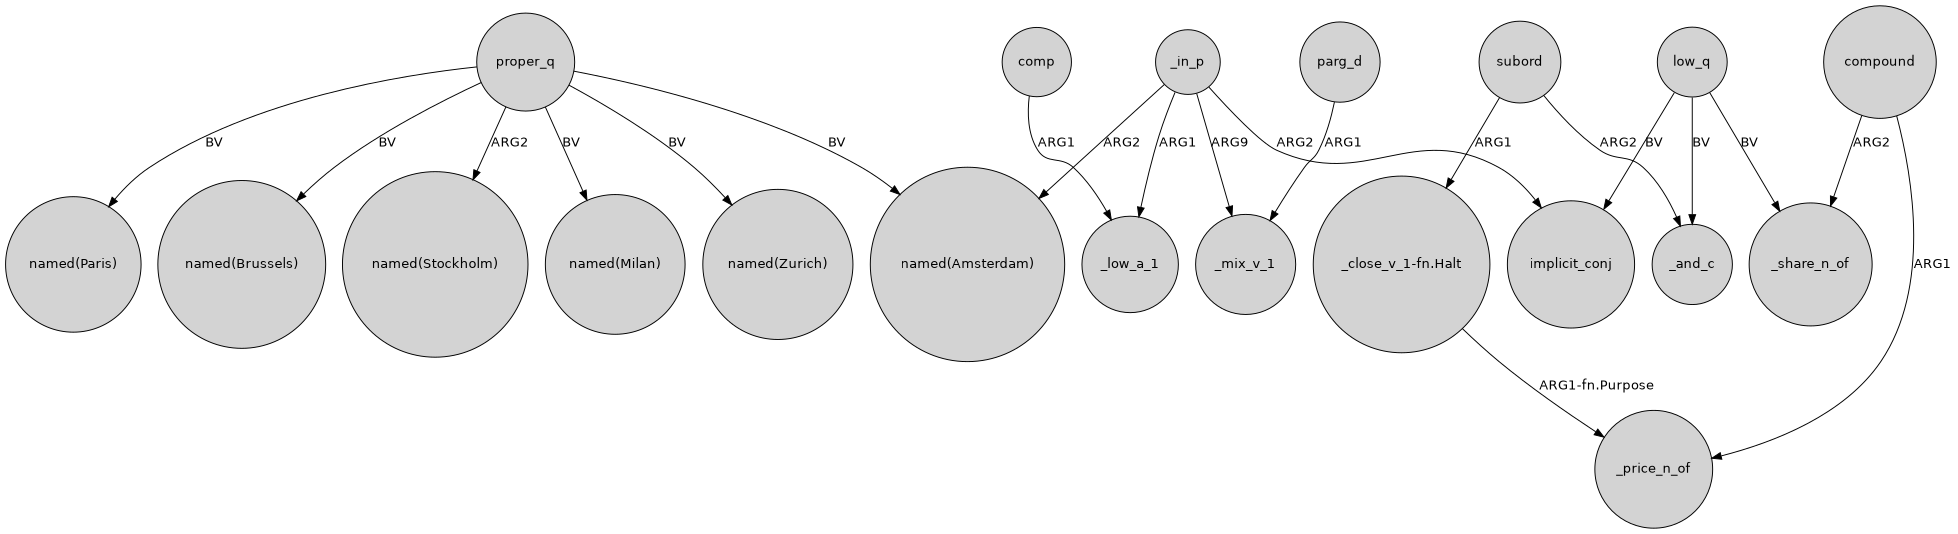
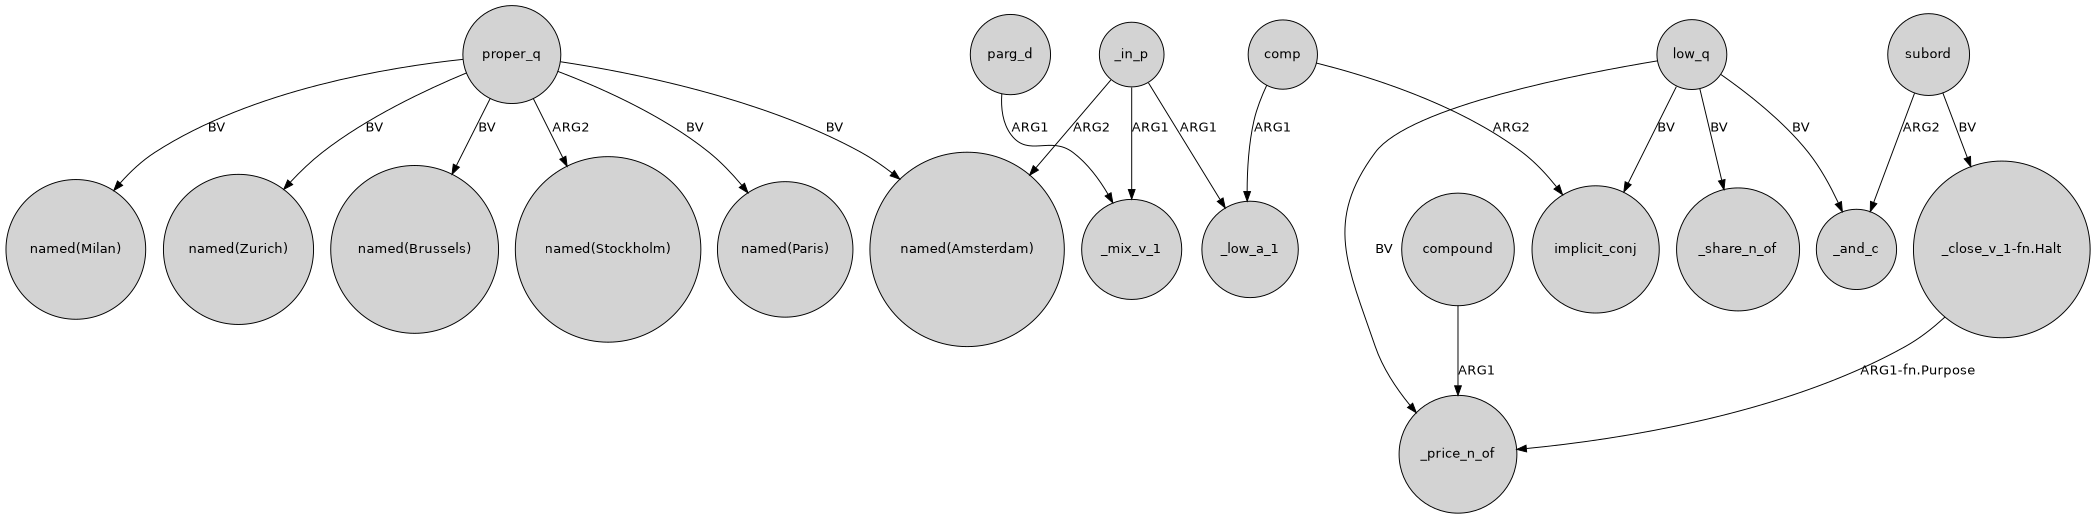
edge "_in_p" -> "_mix_v_1": label "ARG9" -> "ARG1"
edge "subord" -> "_close_v_1-fn.Halt": label "ARG1" -> "BV"
edge "low_q" -> "_price_n_of": added, label "BV"
edge "compound" -> "_share_n_of": removed, label "ARG2"
edge "_in_p" -> "implicit_conj": now "comp" -> "implicit_conj"
